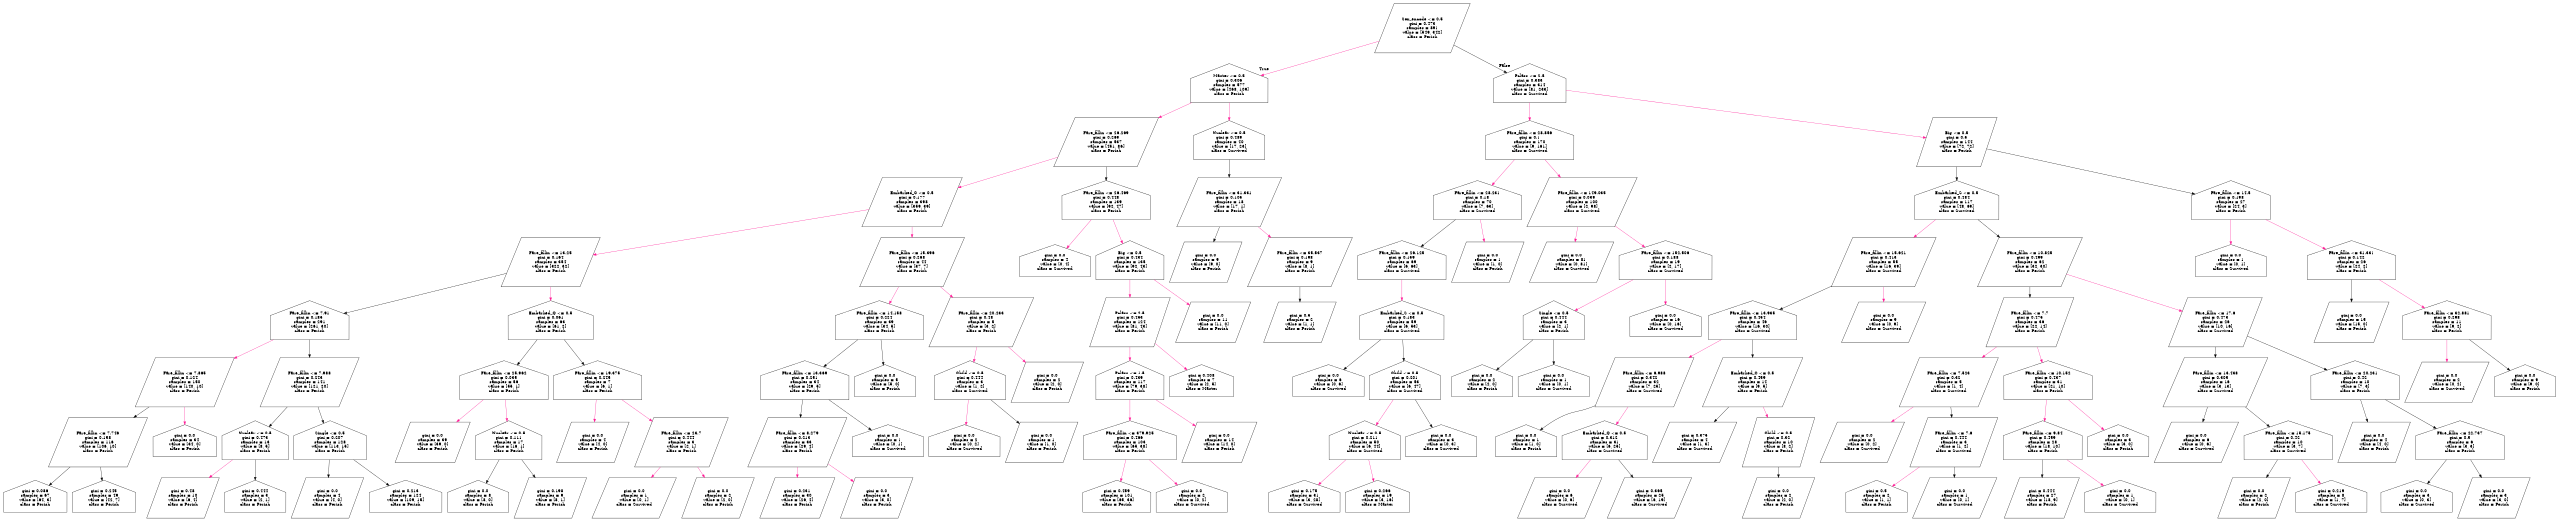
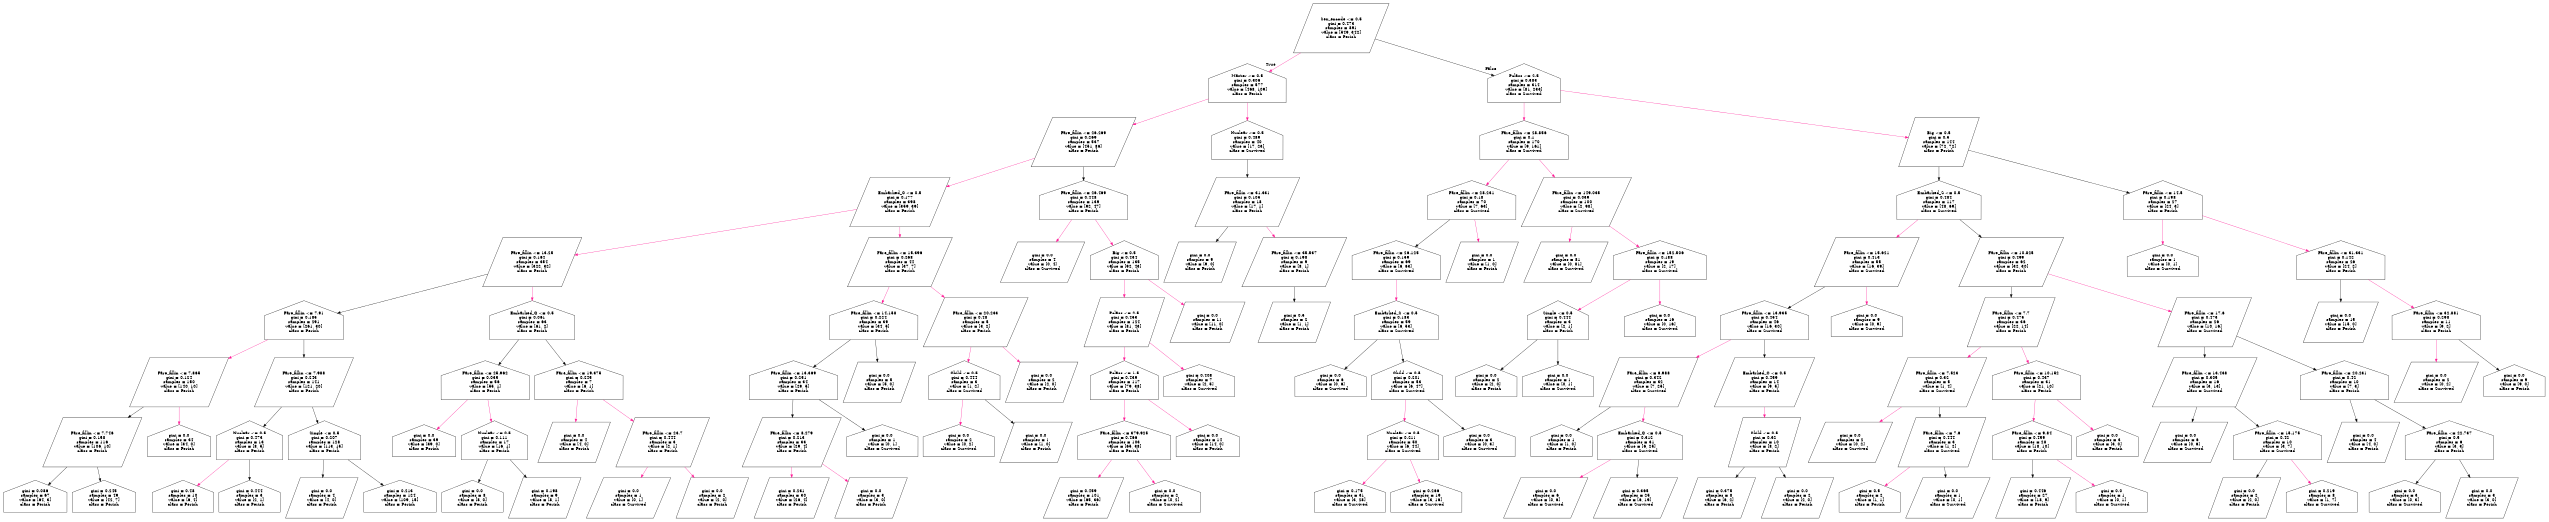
node "gini = 0.0 samples = 4 value = [0, 4] class = Survived": shape house -> parallelogram
node "gini = 0.0 samples = 9 value = [0, 9] class = Survived": shape parallelogram -> house
node "gini = 0.0 samples = 5 value = [5, 0] class = Perish": shape house -> parallelogram
node "gini = 0.408 samples = 7 value = [2, 5] class = Master": label "gini = 0.408 samples = 7 value = [2, 5] class = Master" -> "gini = 0.408 samples = 7 value = [2, 5] class = Survived"
node "gini = 0.0 samples = 39 value = [39, 0] class = Perish": shape parallelogram -> house
node "gini = 0.0 samples = 14 value = [14, 0] class = Perish": shape parallelogram -> house
node "gini = 0.375 samples = 4 value = [1, 3] class = Survived": removed
node "gini = 0.48 samples = 10 value = [6, 4] class = Perish": shape parallelogram -> house
node "gini = 0.459 samples = 101 value = [65, 36] class = Perish": shape house -> parallelogram
node "gini = 0.266 samples = 19 value = [3, 16] class = Master": label "gini = 0.266 samples = 19 value = [3, 16] class = Master" -> "gini = 0.266 samples = 19 value = [3, 16] class = Survived"
node "gini = 0.375 samples = 8 value = [6, 2] class = Perish": added
node "gini = 0.444 samples = 27 value = [18, 9] class = Perish": label "gini = 0.444 samples = 27 value = [18, 9] class = Perish" -> "gini = 0.446 samples = 27 value = [18, 9] class = Perish"
